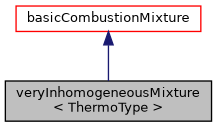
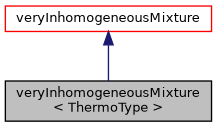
node "basicCombustionMixture": label "basicCombustionMixture" -> "veryInhomogeneousMixture"
